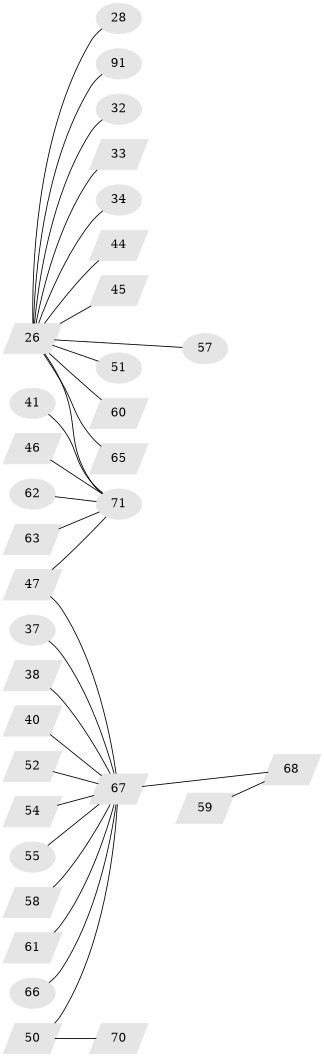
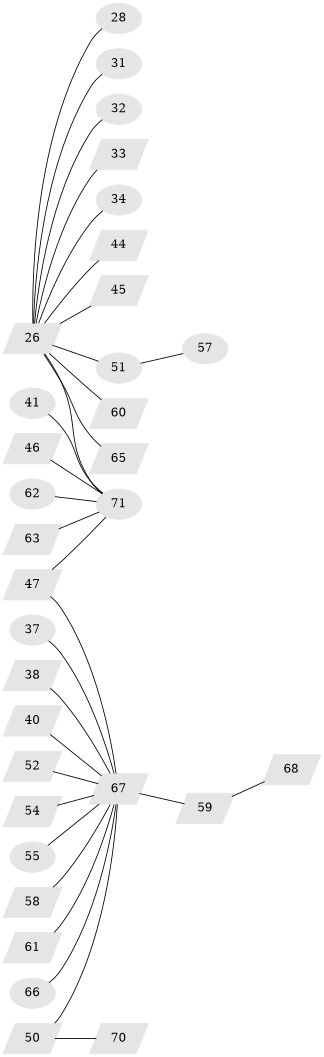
node "91": label "91" -> "31"
edge "26" -- "57": now "51" -- "57"
edge "68" -- "67": now "59" -- "67"
